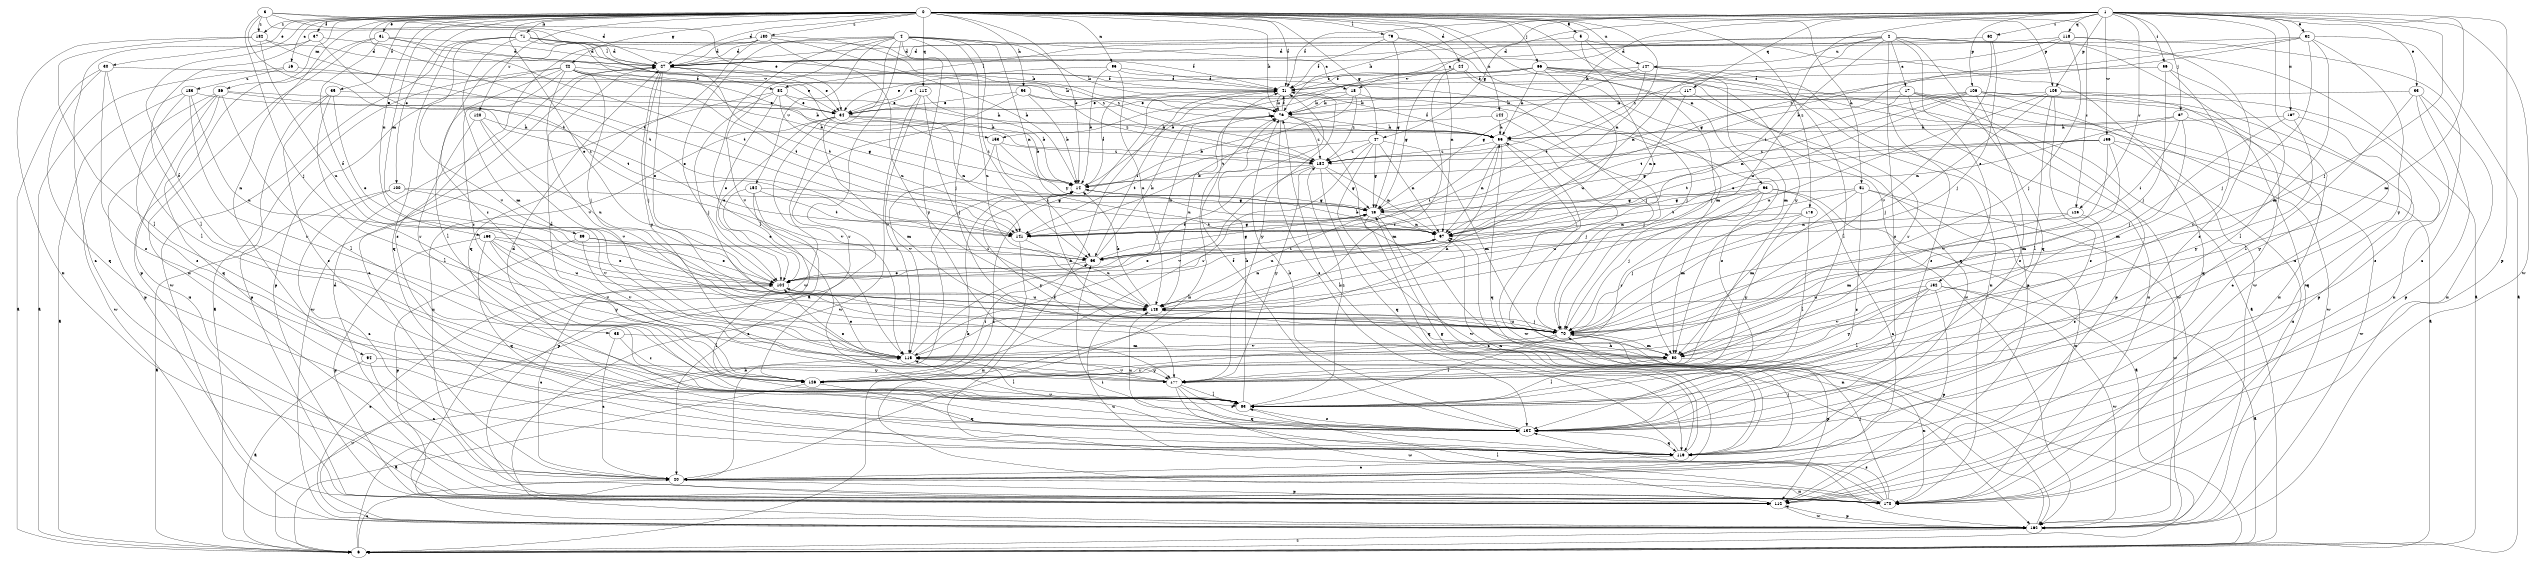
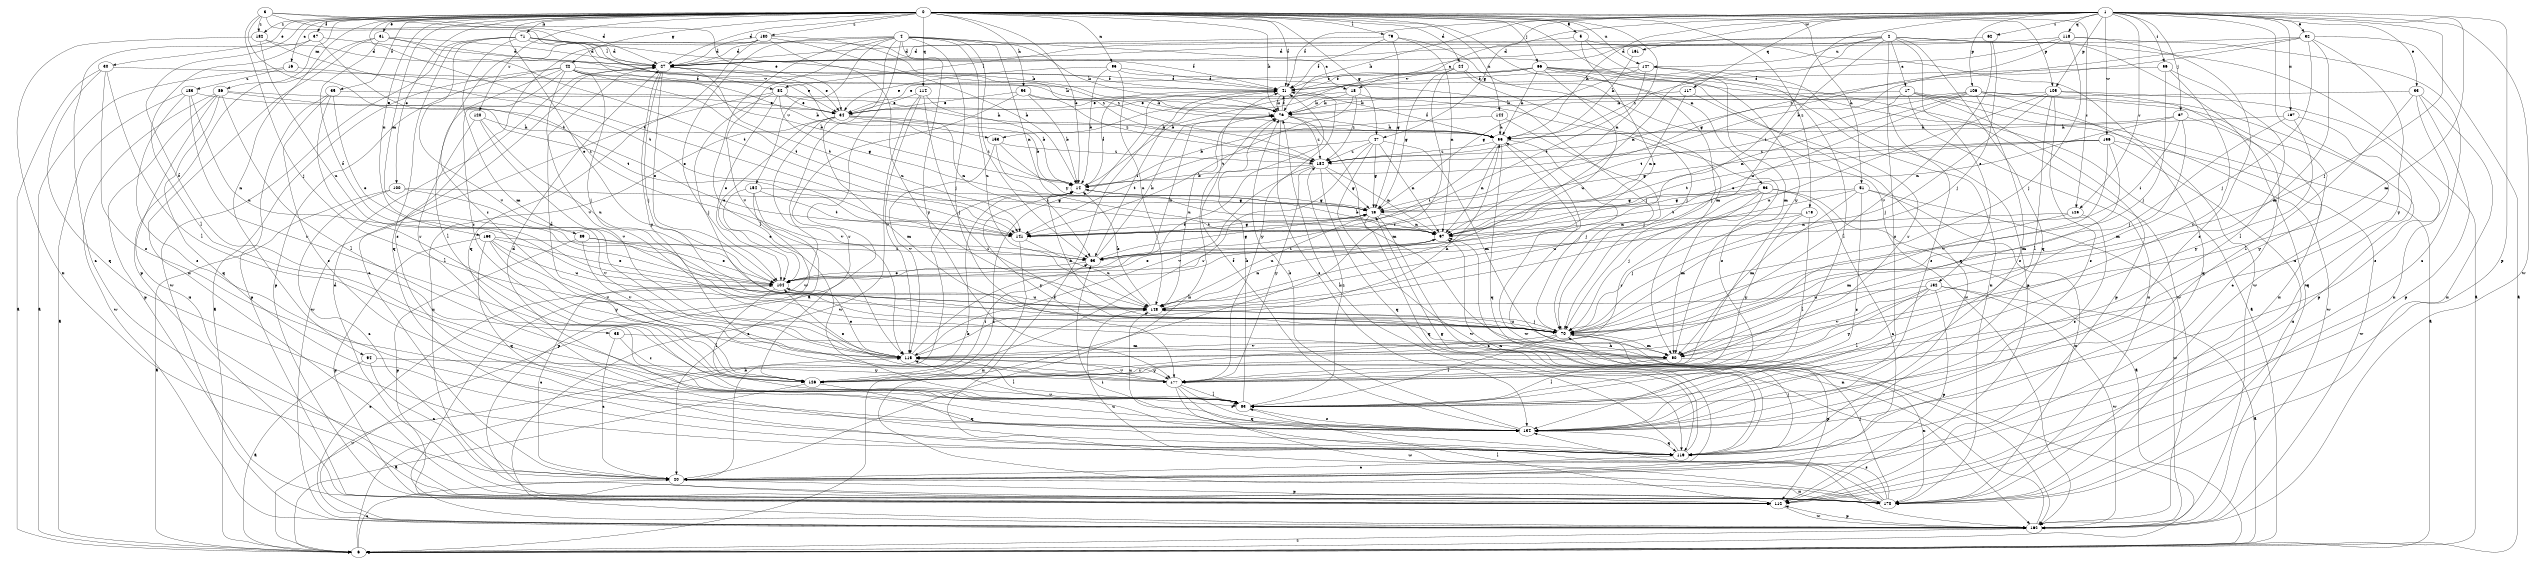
node "161": added
edge "35" -> "184": now "35" -> "76"
edge "182" -> "83": removed, label "l"
